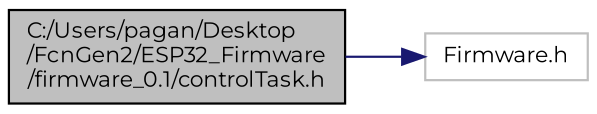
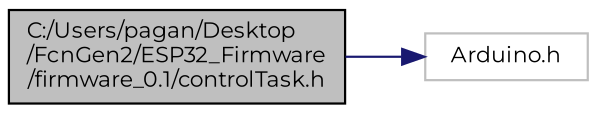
node "Firmware.h": label "Firmware.h" -> "Arduino.h"
